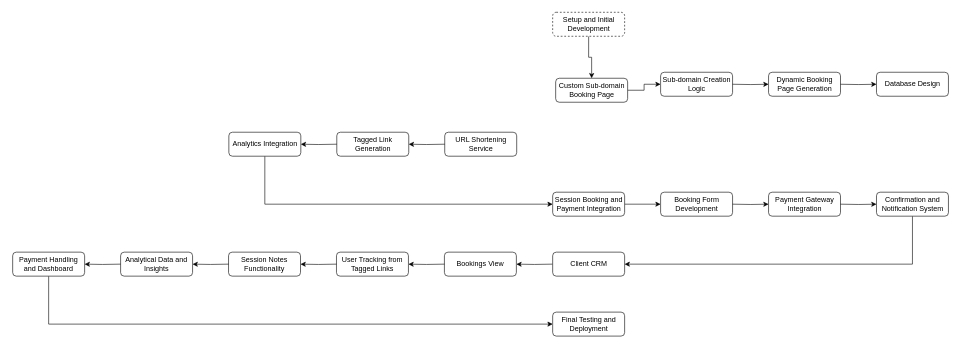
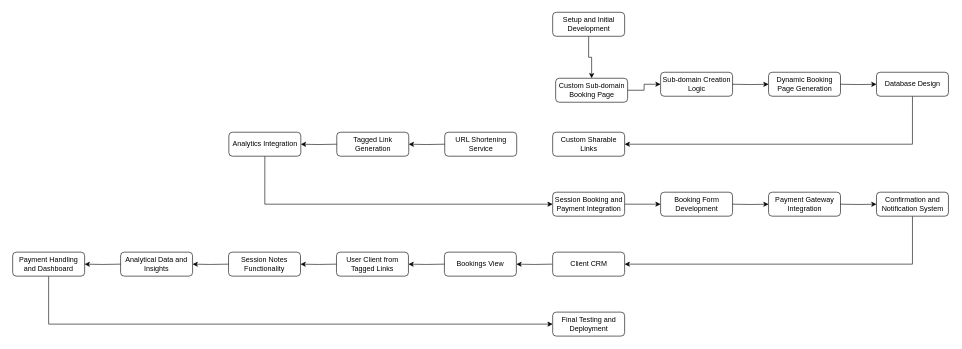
node "Setup and Initial Development": style dashed -> solid
edge "Database Design" -> "Custom Sharable Links": added
node "Custom Sharable Links": added
node "User Tracking from Tagged Links": label "User Tracking from Tagged Links" -> "User Client from Tagged Links"
